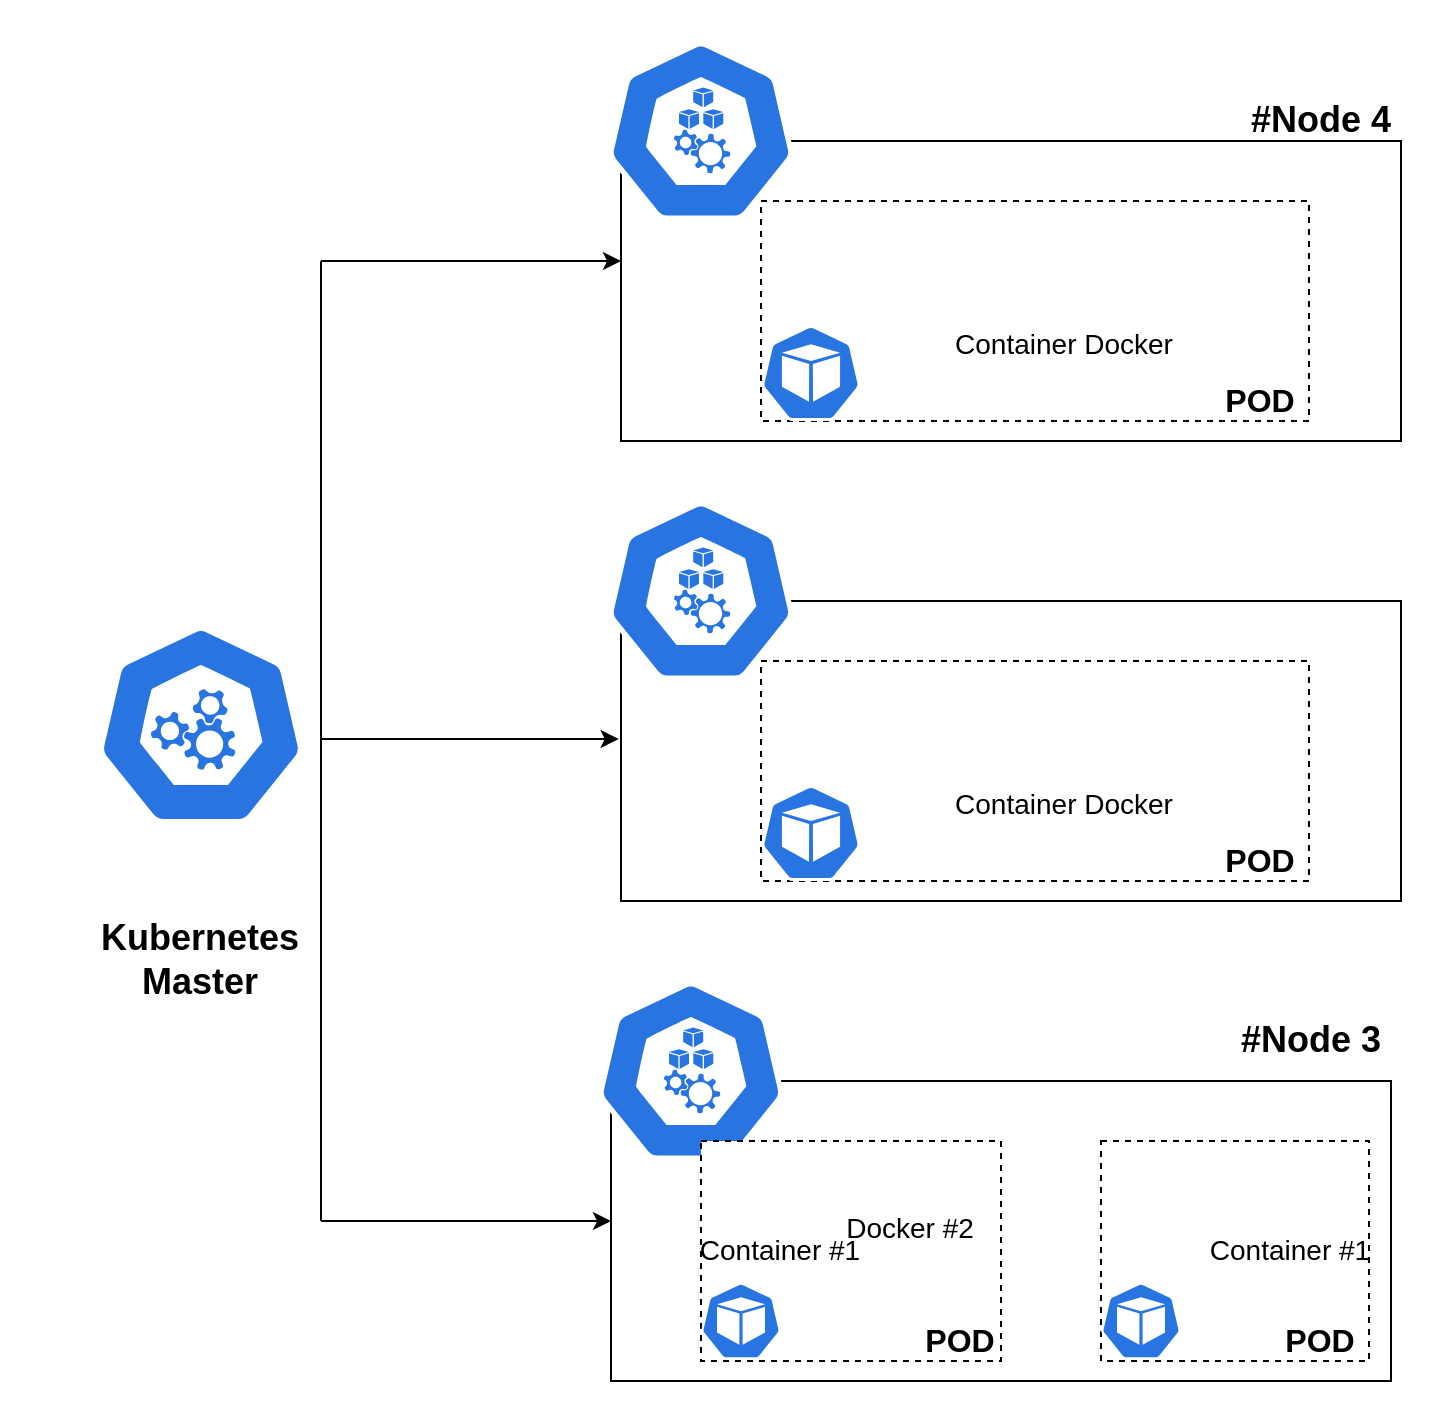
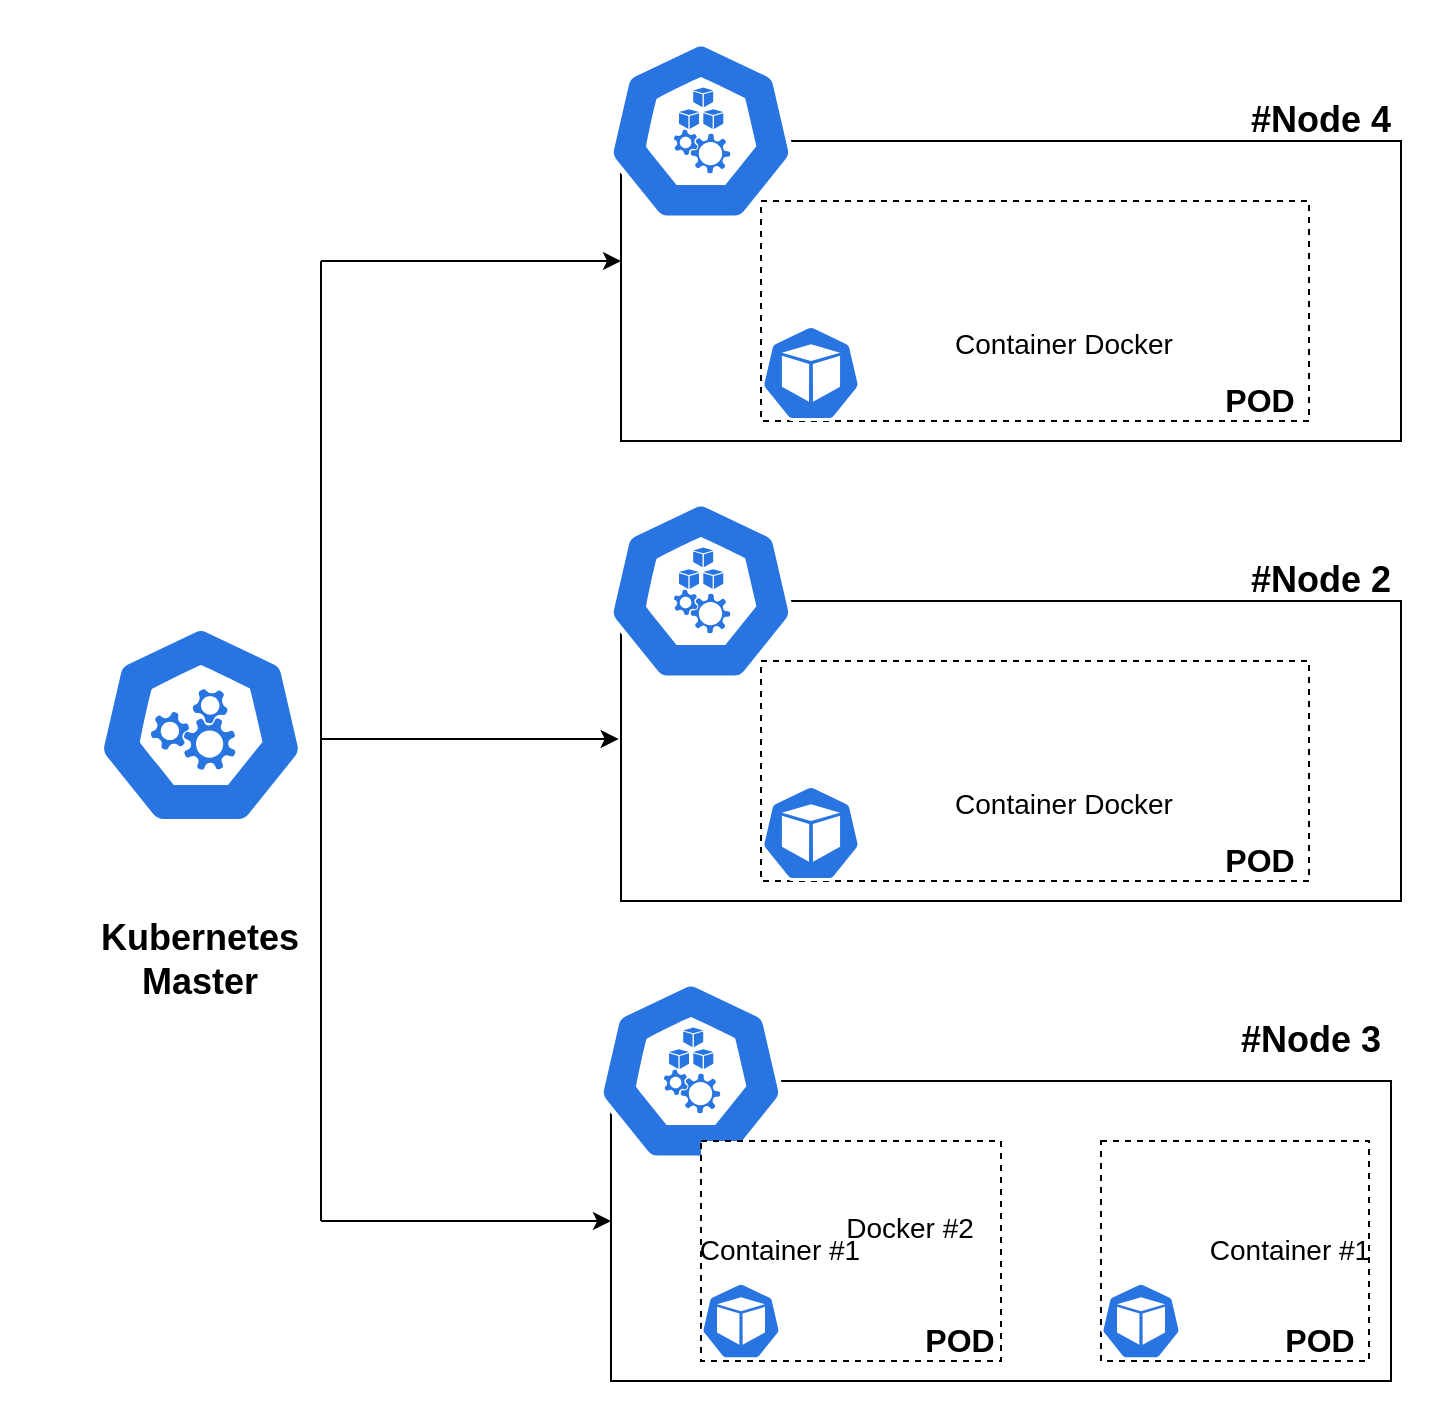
node "#Node 2": added
